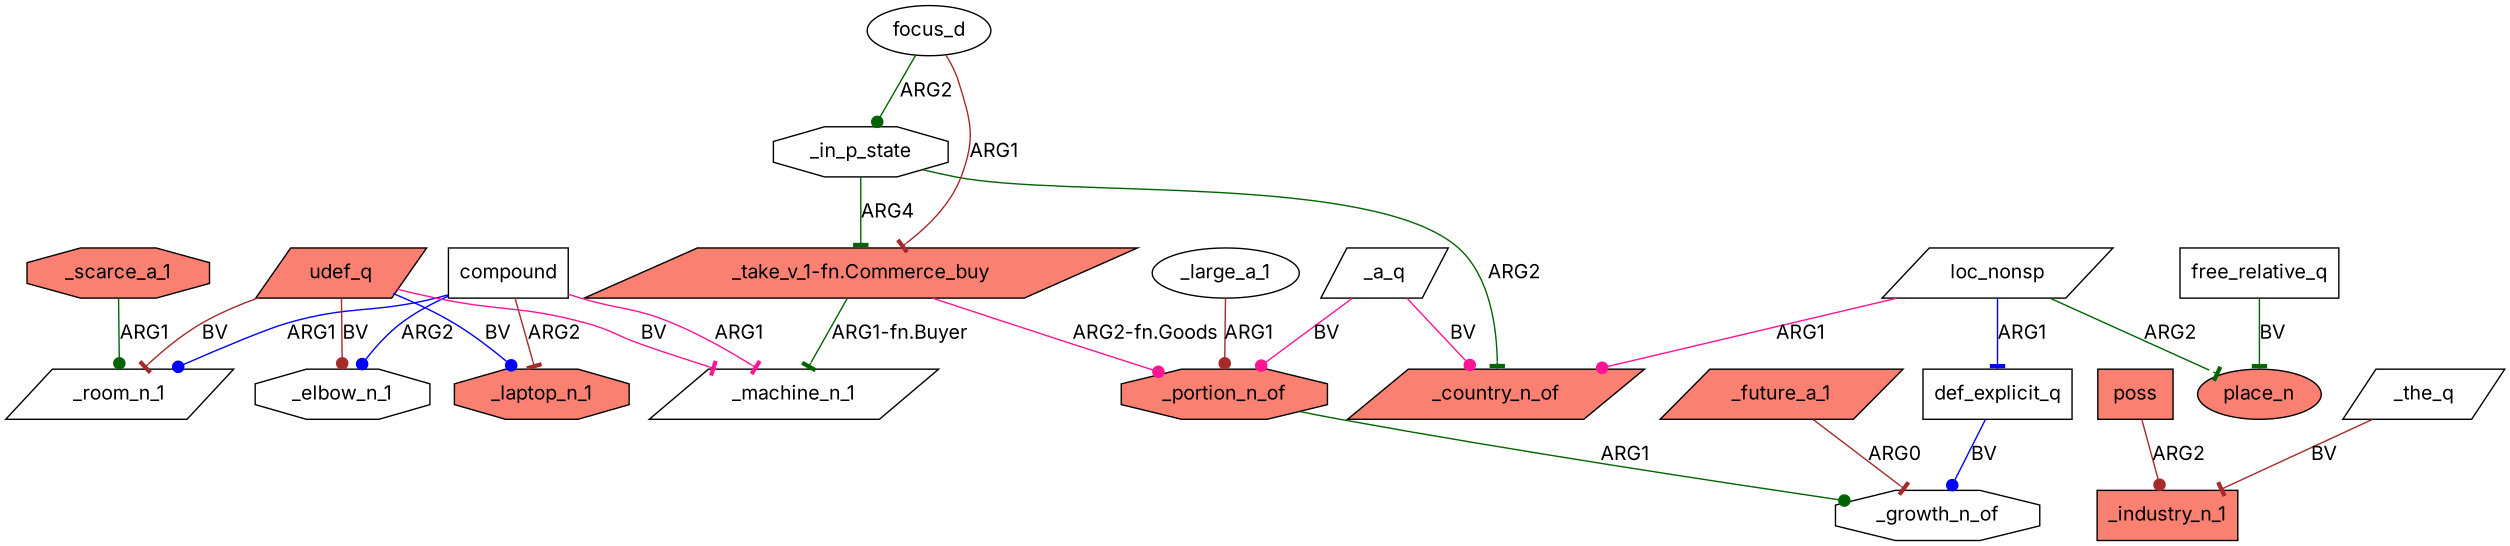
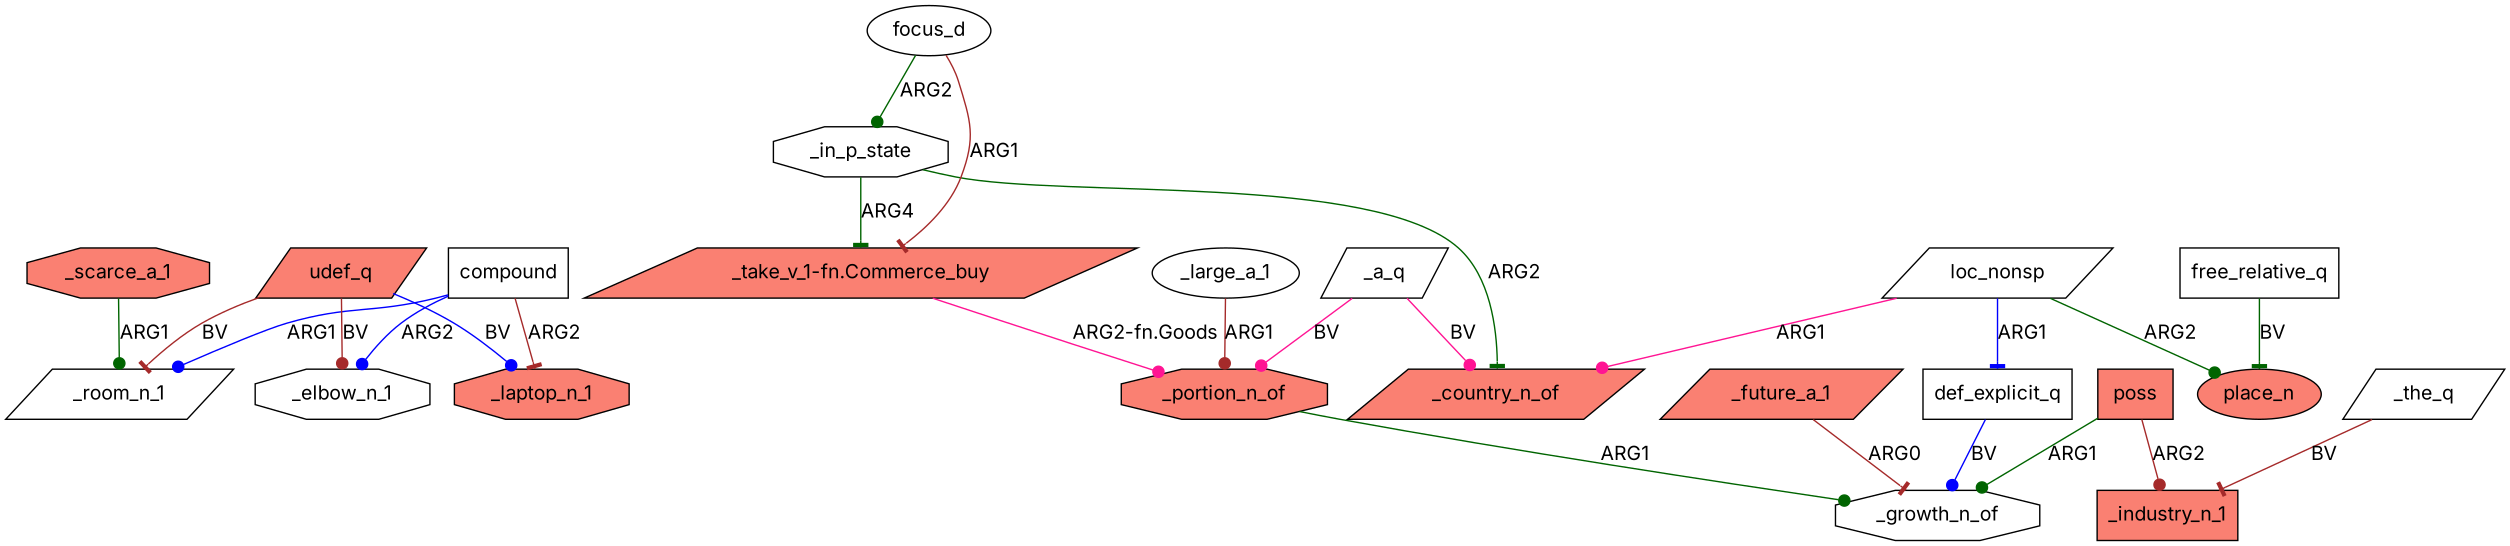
edge "loc_nonsp" -> "place_n": arrowhead tee -> dot
node "_machine_n_1": removed
edge "poss" -> "_growth_n_of": added, label "ARG1"
